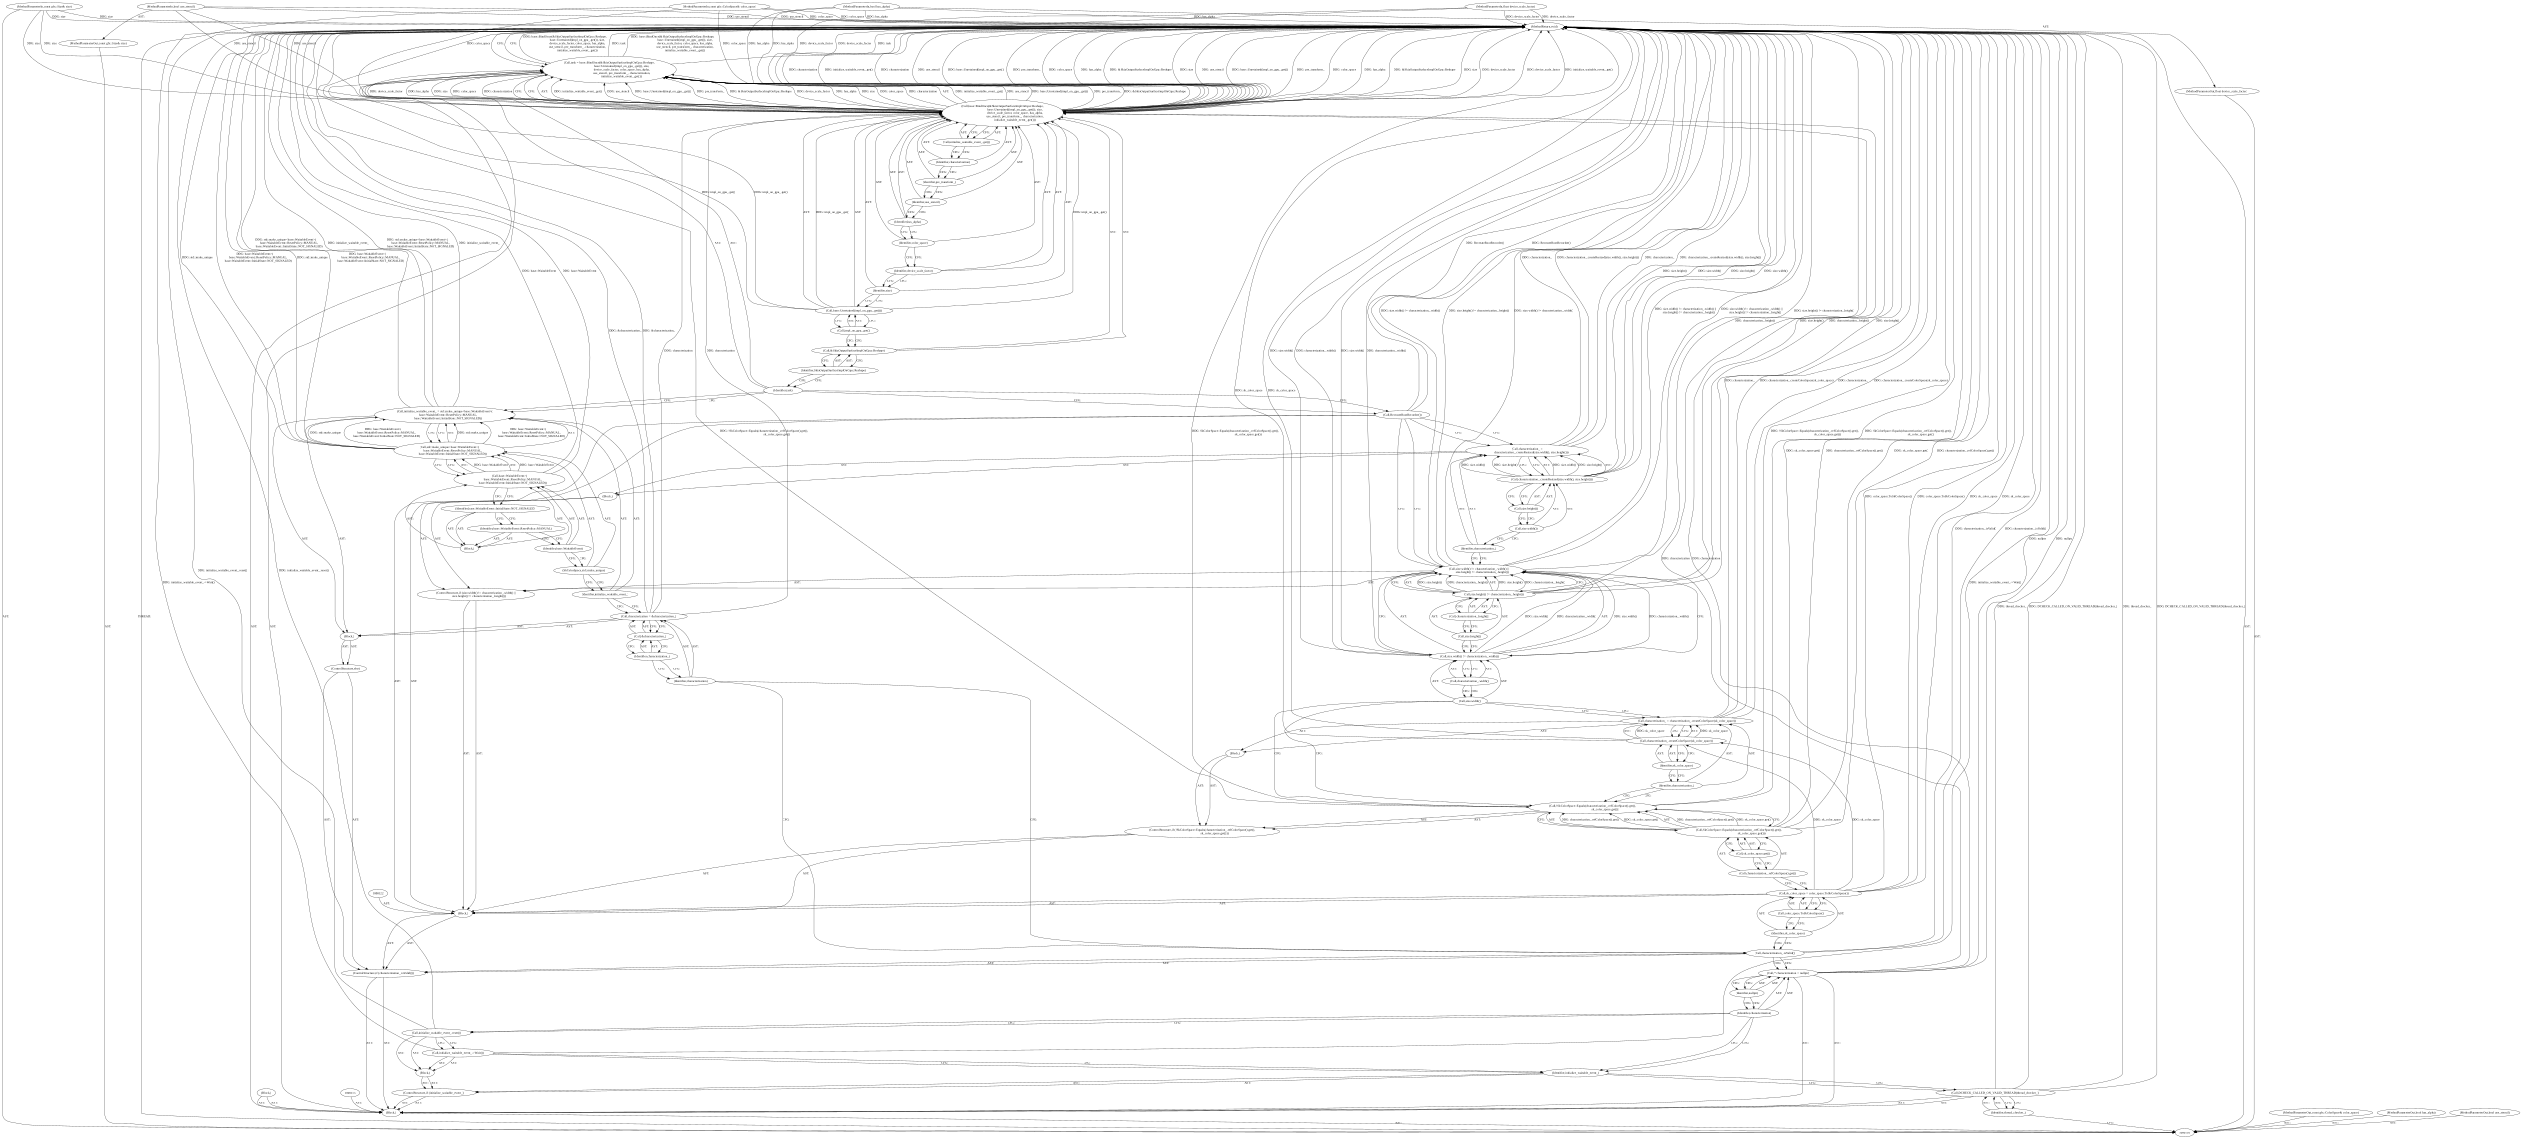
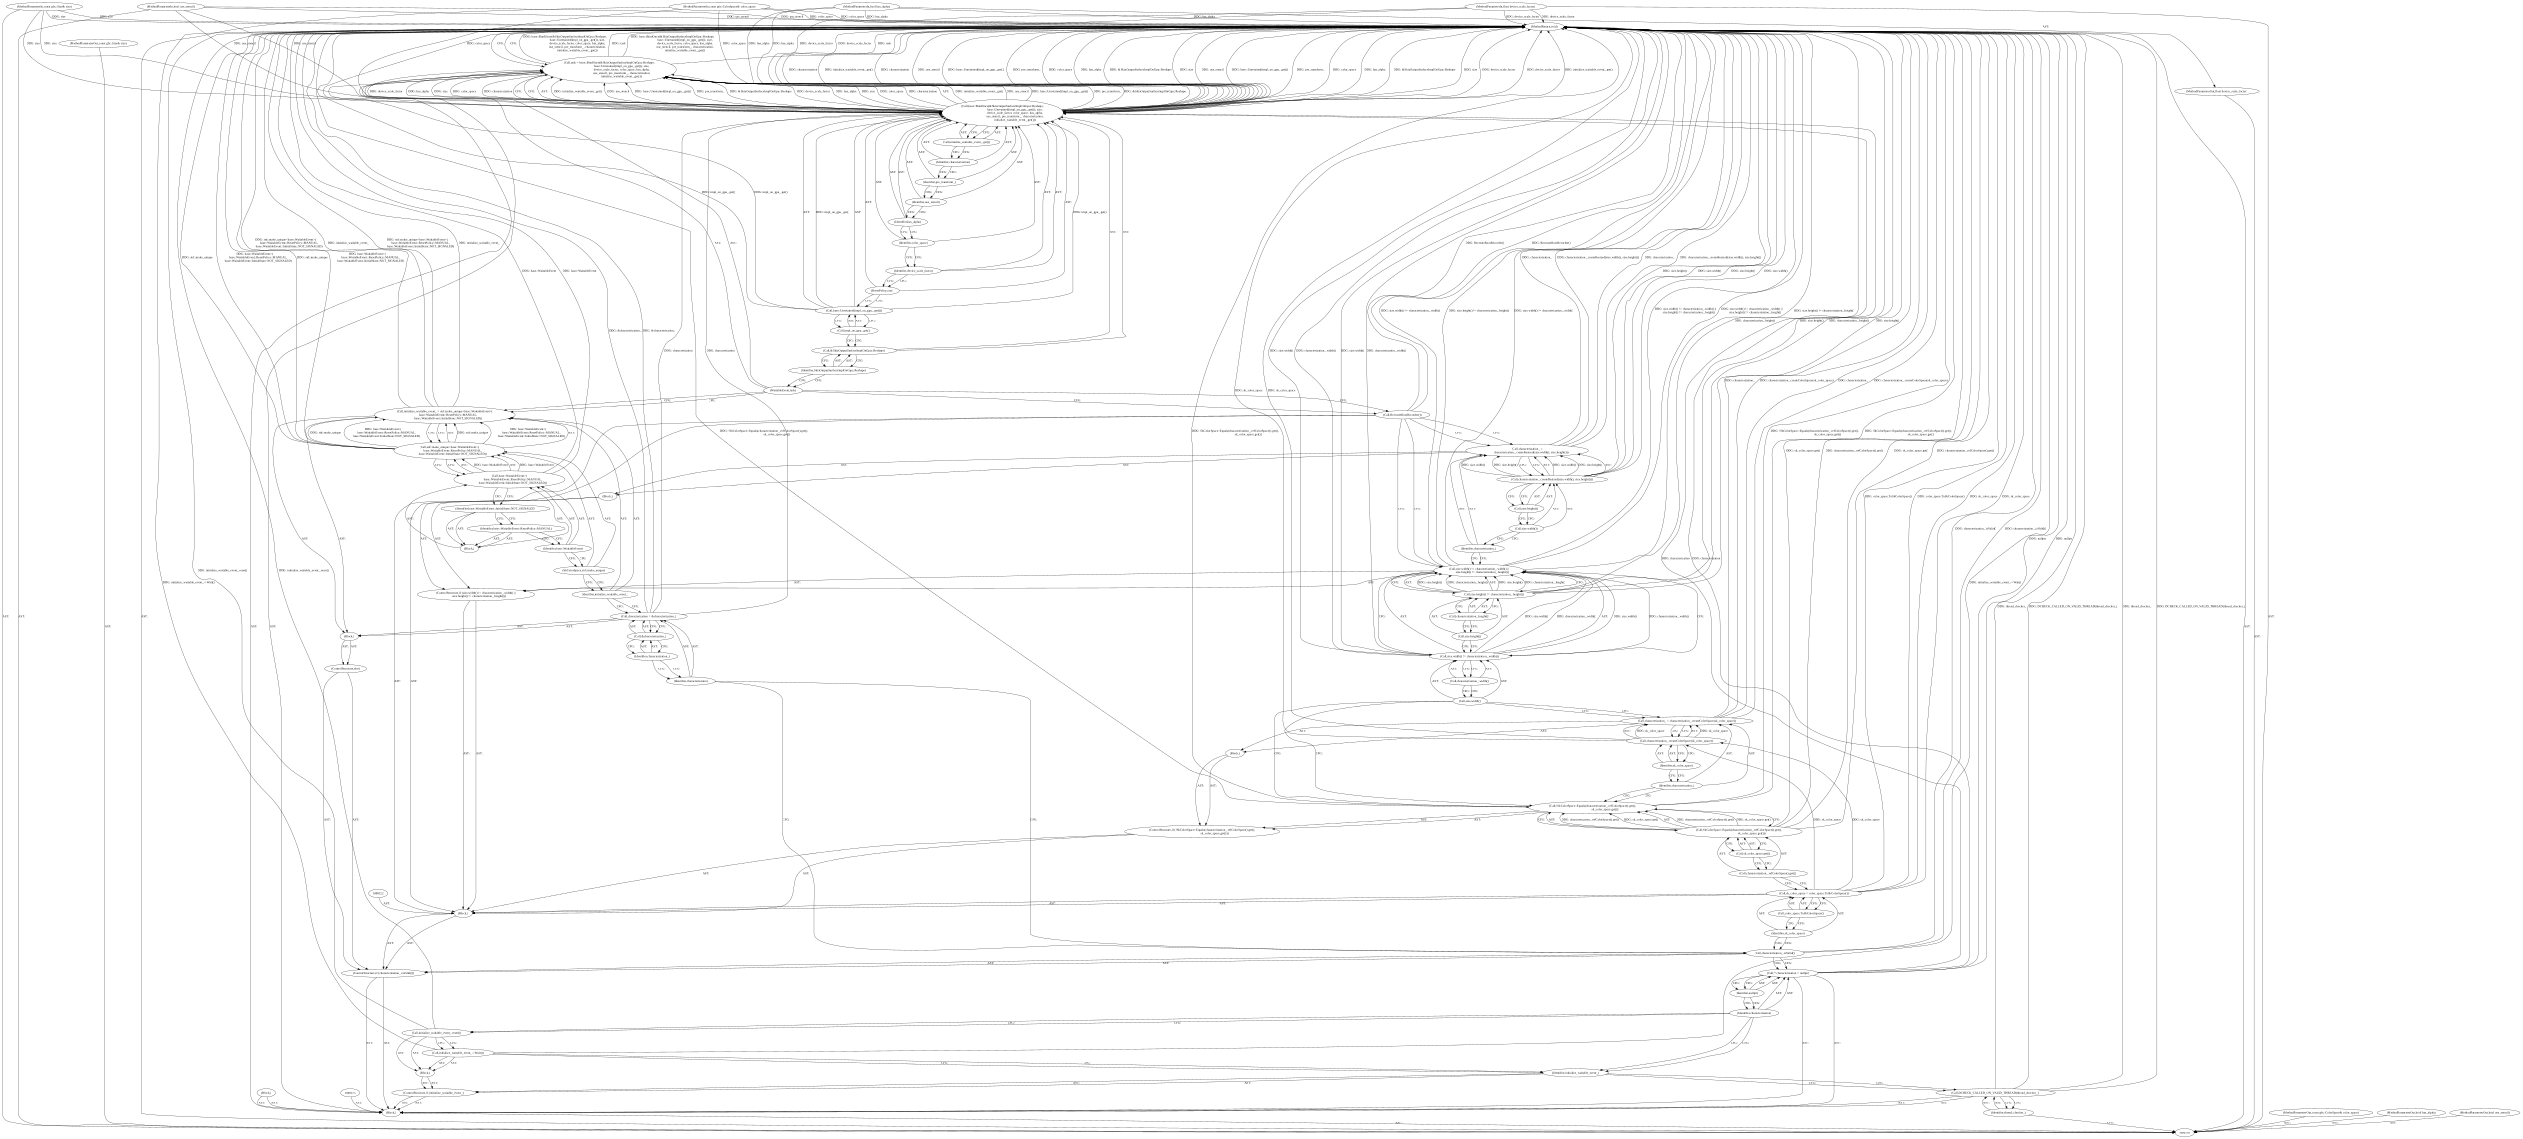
edge "(MethodParameterIn,bool use_stencil)" -> "(MethodParameterOut,const gfx::Size& size)": now "(MethodParameterIn,bool use_stencil)" -> "1000101"
edge "(MethodParameterIn,float device_scale_factor)" -> "1000101": added, label "AST:"
node "(Identifier,size)": label "(Identifier,size)" -> "(ResetPolicy,size)"
node "(Identifier,task)": label "(Identifier,task)" -> "(WaitableEvent,task)"
edge "(MethodParameterIn,const gfx::ColorSpace& color_space)" -> "1000101": label "THREAD: " -> "AST: "
